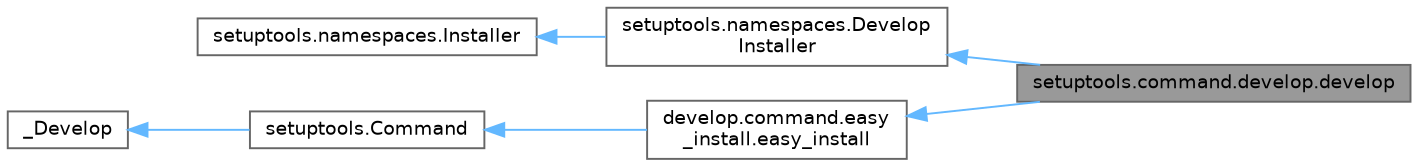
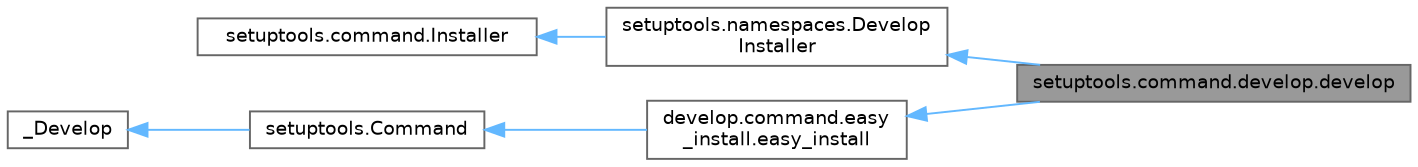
node "setuptools.namespaces.Installer": label "setuptools.namespaces.Installer" -> "setuptools.command.Installer"
